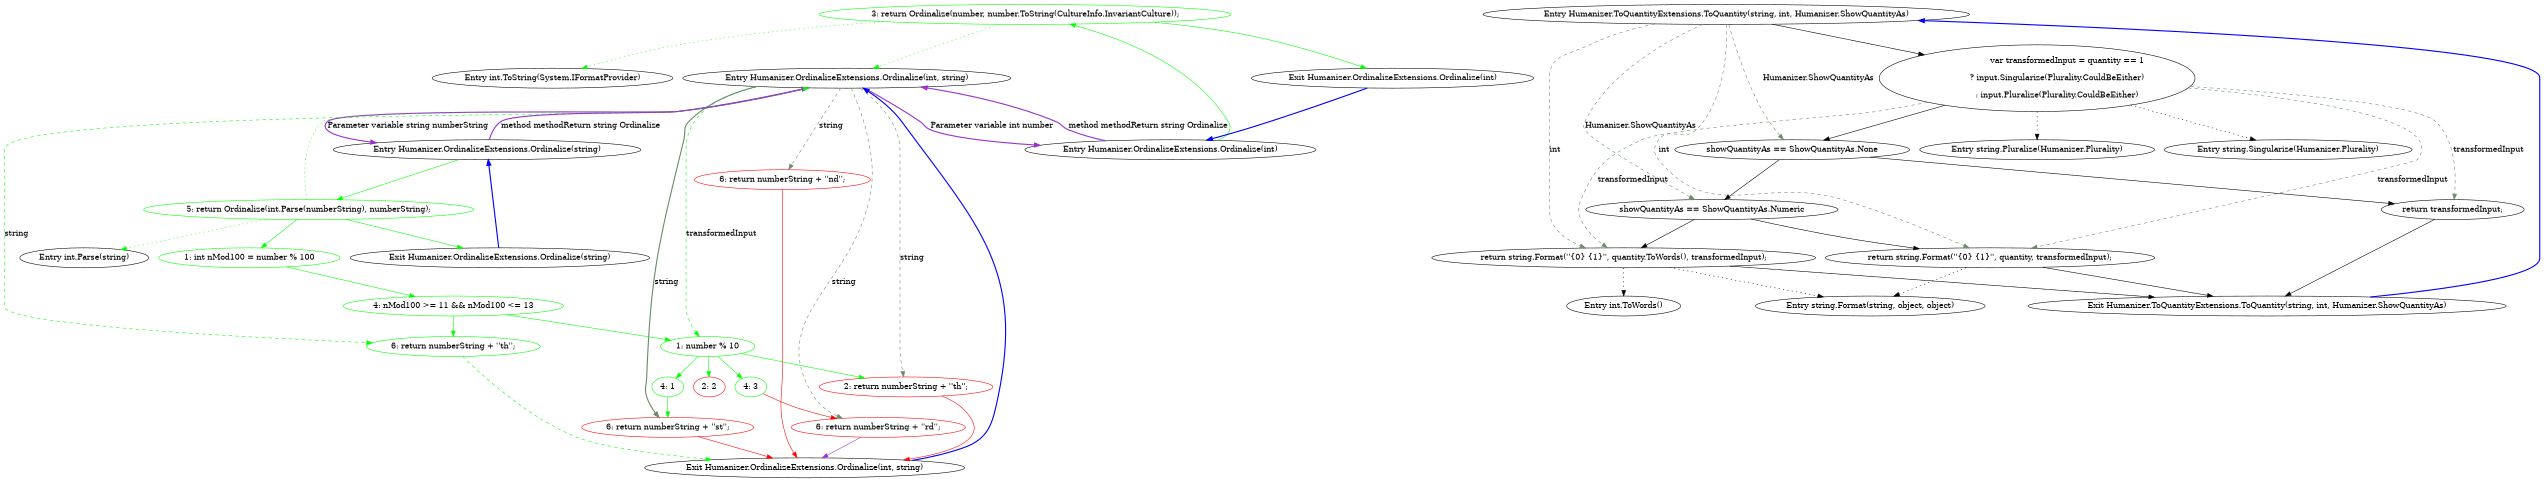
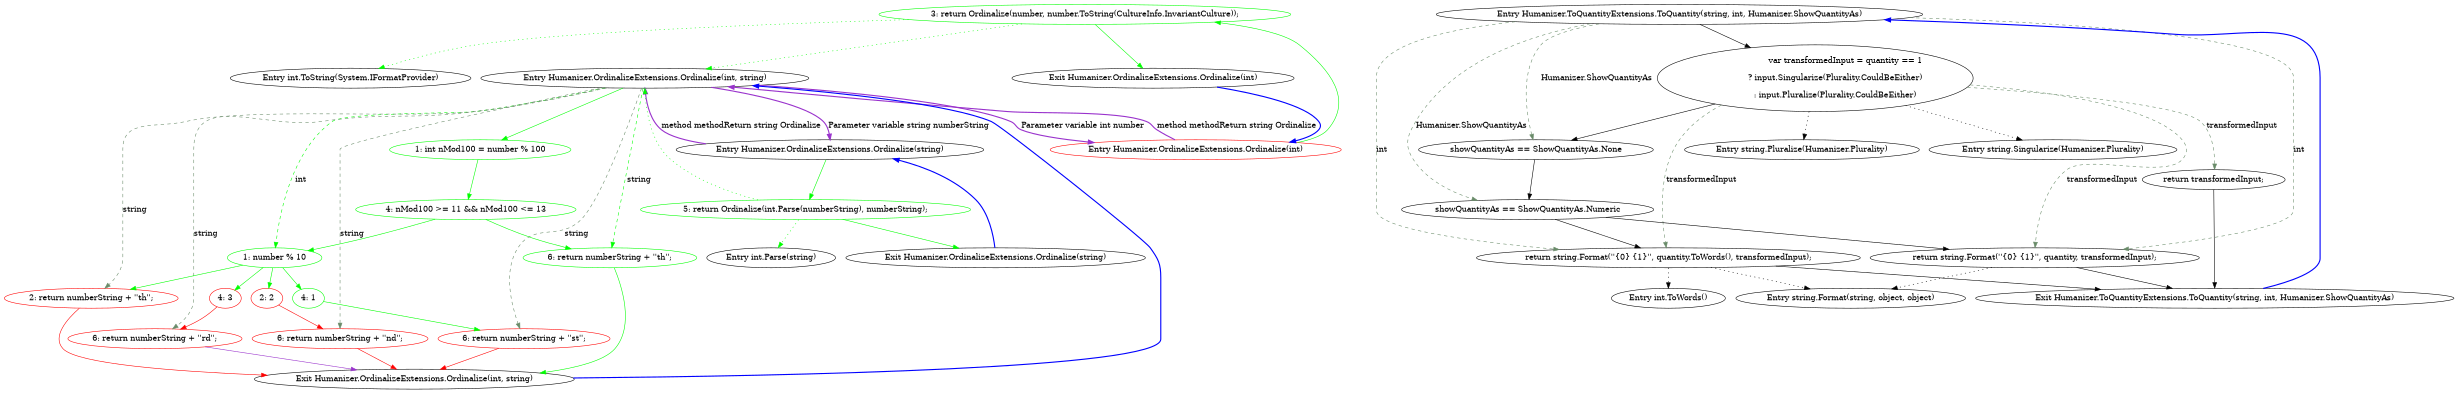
node "Entry Humanizer.OrdinalizeExtensions.Ordinalize(int)": color black -> red
edge "showQuantityAs == ShowQuantityAs.None" -> "return transformedInput;": removed
edge "Entry Humanizer.OrdinalizeExtensions.Ordinalize(int, string)" -> "6: return numberString + ''st'';": style bold -> dashed
edge "5: return Ordinalize(int.Parse(numberString), numberString);" -> "1: int nMod100 = number % 100": now "Entry Humanizer.OrdinalizeExtensions.Ordinalize(int, string)" -> "1: int nMod100 = number % 100"
edge "Entry Humanizer.OrdinalizeExtensions.Ordinalize(int, string)" -> "1: number % 10": label "transformedInput" -> "int"
edge "2: 2" -> "6: return numberString + ''nd'';": added
node "4: 3": color green -> red
edge "6: return numberString + ''th'';" -> "Exit Humanizer.OrdinalizeExtensions.Ordinalize(int, string)": style dashed -> solid
